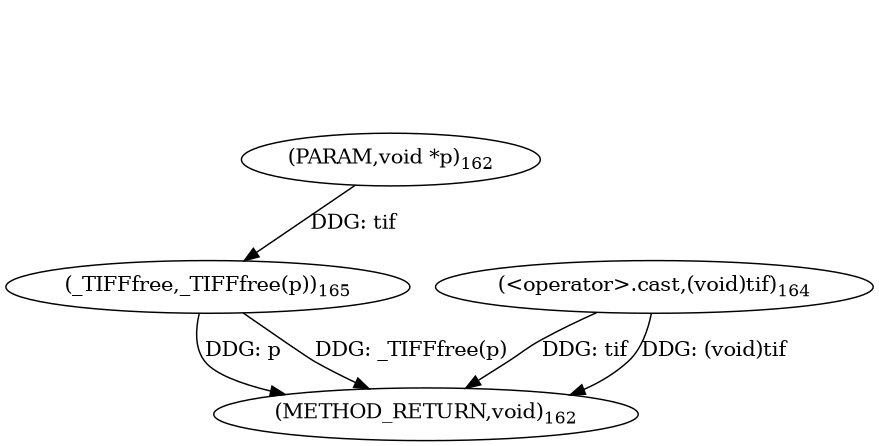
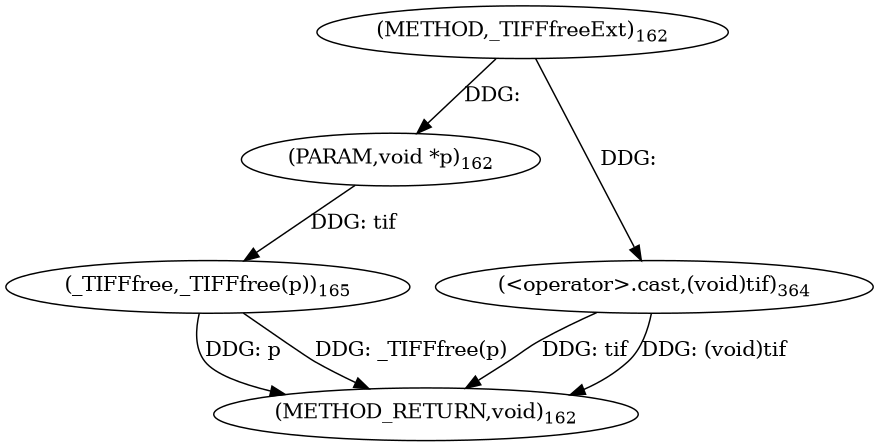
node "(METHOD,_TIFFfreeExt)": added
node "(<operator>.cast,(void)tif)": text "164" -> "364"
